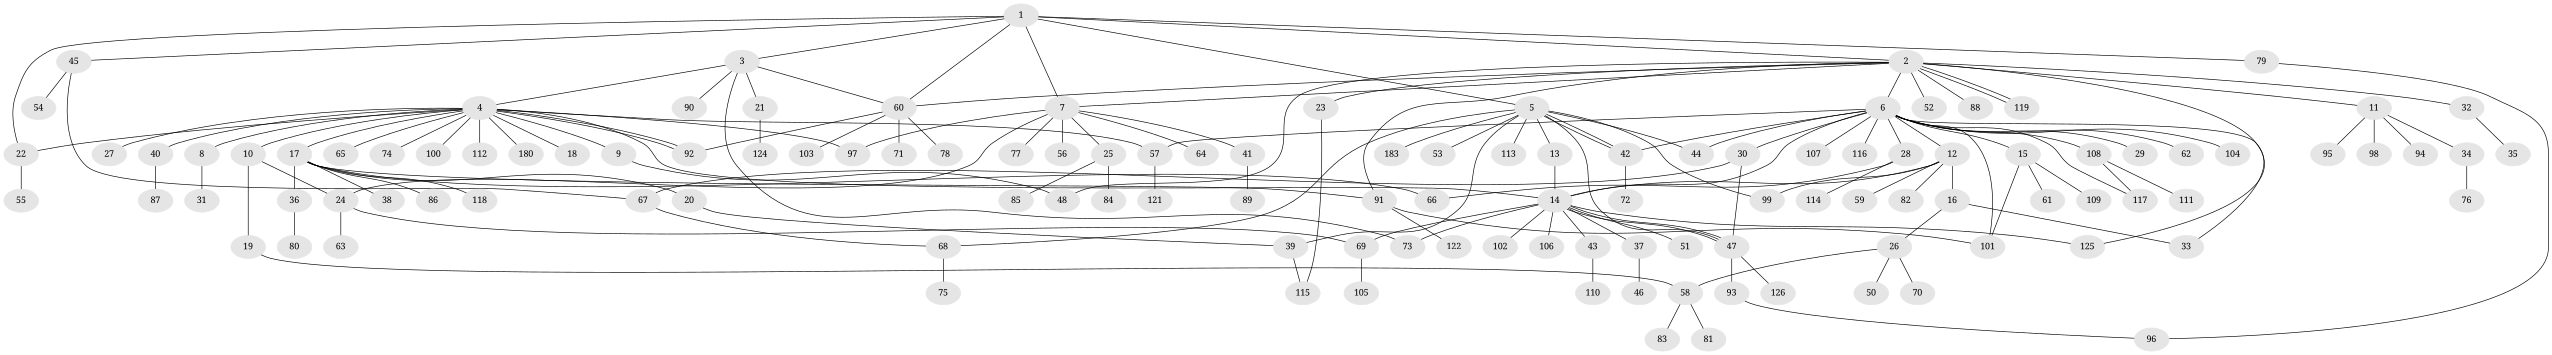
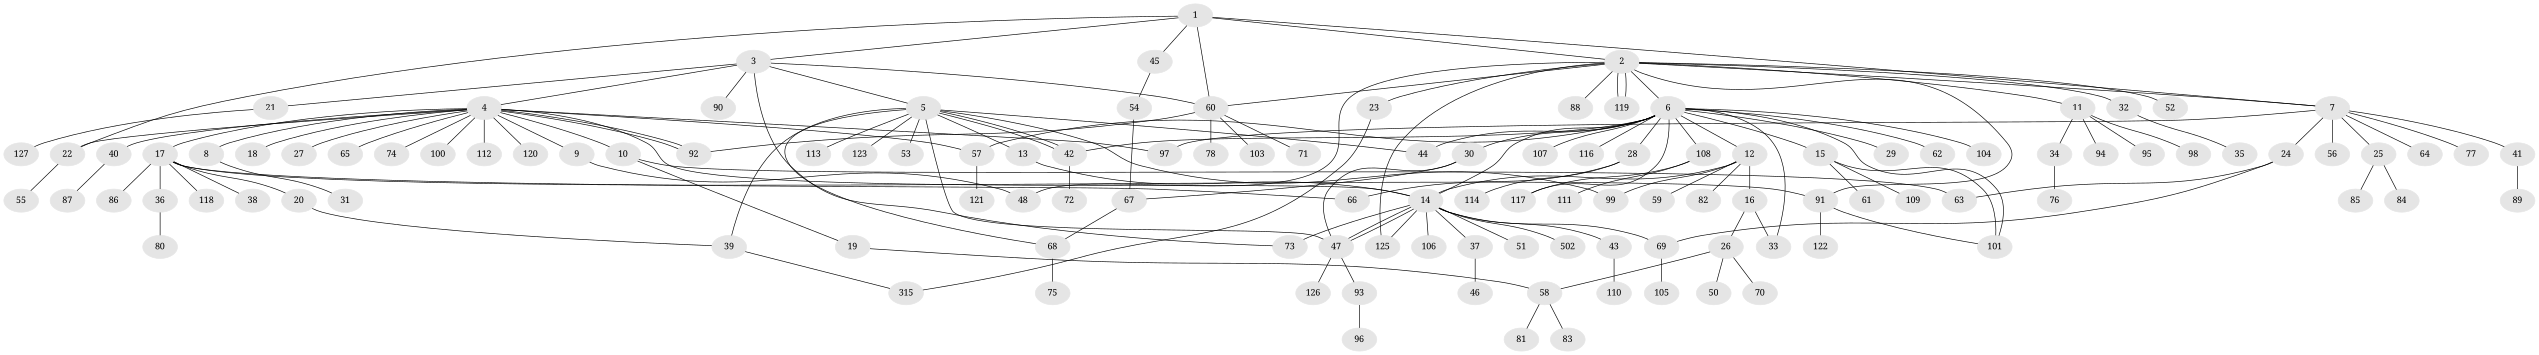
edge "1" -- "5": now "3" -- "5"
node "79": removed
node "180": label "180" -> "120"
node "124": label "124" -> "127"
node "183": label "183" -> "123"
edge "10" -- "24": now "10" -- "63"
edge "45" -- "67": now "54" -- "67"
node "102": label "102" -> "502"
node "115": label "115" -> "315"
